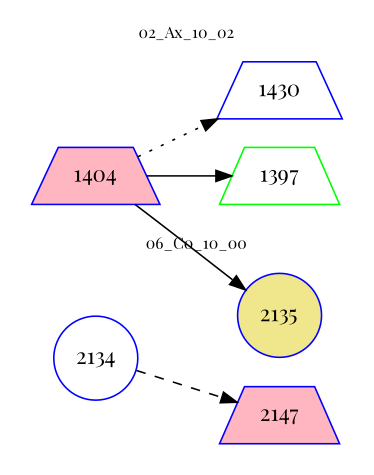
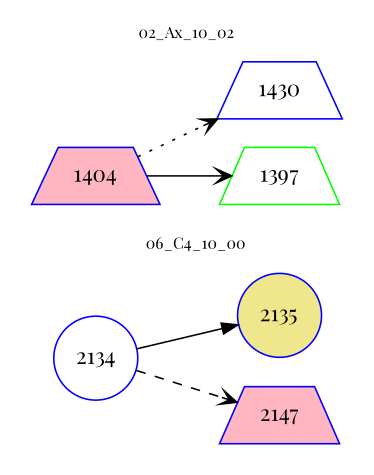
edge "1404" -> "1430": arrowhead normal -> vee
edge "1404" -> "1397": arrowhead normal -> vee
edge "1404" -> "2135": now "2134" -> "2135"
cluster "06_C0_10_00": label "06_C0_10_00" -> "06_C4_10_00"
edge "2134" -> "2147": arrowhead normal -> vee
